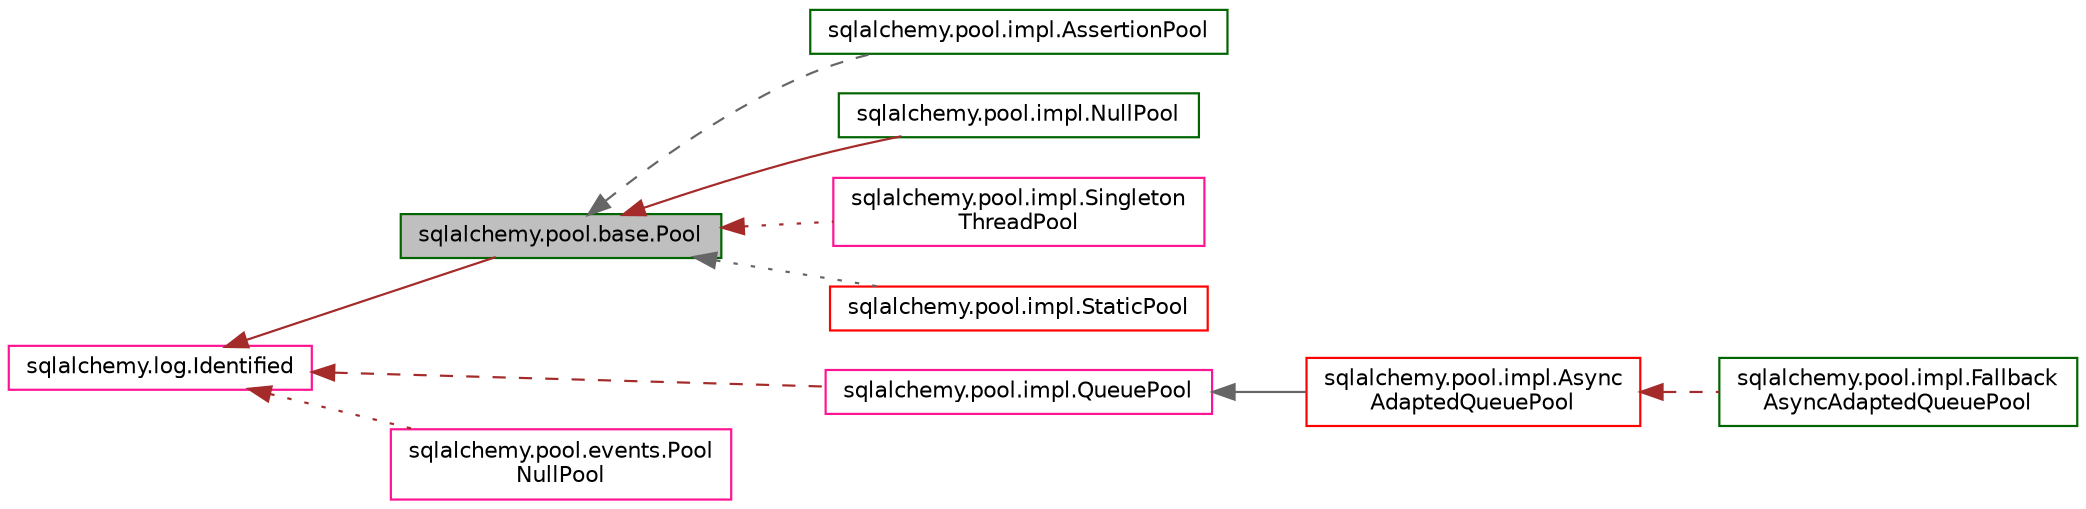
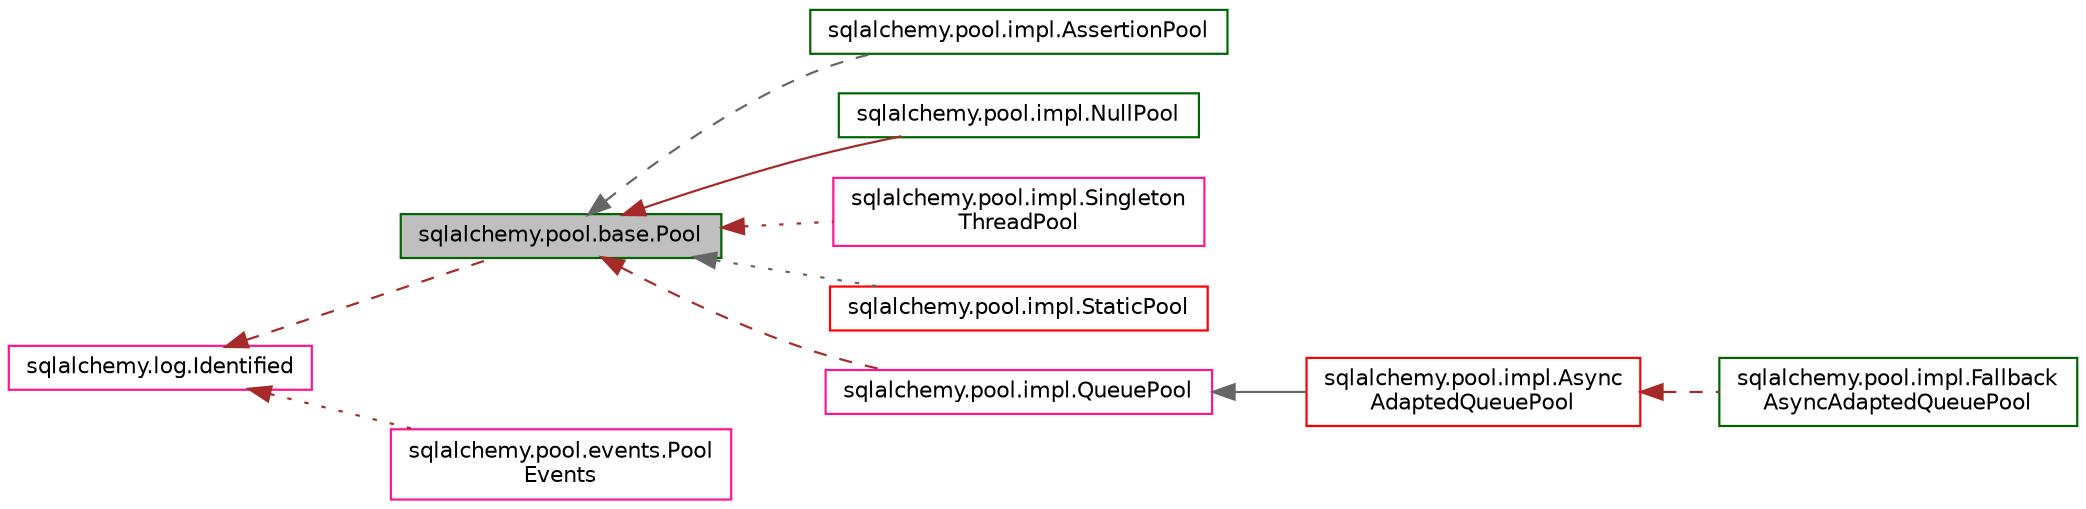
edge "sqlalchemy.pool.base.Pool" -> "sqlalchemy.log.Identified": style solid -> dashed
edge "sqlalchemy.pool.impl.QueuePool" -> "sqlalchemy.log.Identified": now "sqlalchemy.pool.impl.QueuePool" -> "sqlalchemy.pool.base.Pool"
node "sqlalchemy.pool.events.Pool NullPool": label "sqlalchemy.pool.events.Pool NullPool" -> "sqlalchemy.pool.events.Pool Events"
